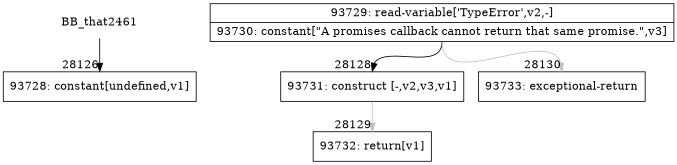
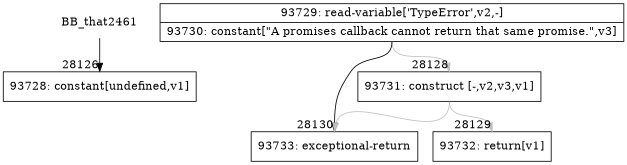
edge "93729: read-variable['TypeError',v2,-]" -> "93731: construct [-,v2,v3,v1]": color black -> gray
edge "93729: read-variable['TypeError',v2,-]" -> "93733: exceptional-return": color gray -> black
edge "93731: construct [-,v2,v3,v1]" -> "93733: exceptional-return": added
